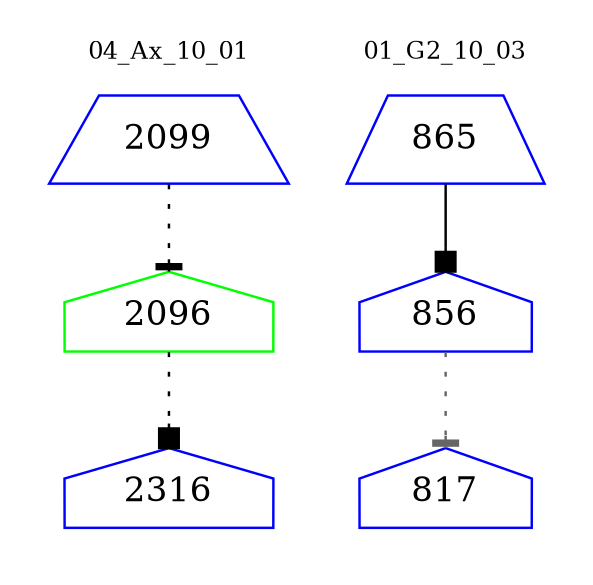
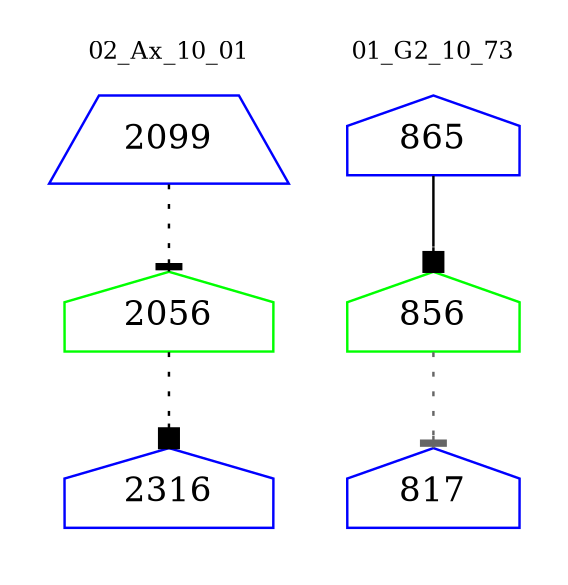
cluster "04_Ax_10_01": label "04_Ax_10_01" -> "02_Ax_10_01"
cluster "01_G2_10_03": label "01_G2_10_03" -> "01_G2_10_73"
node "865": shape trapezium -> house
node "2096": label "2096" -> "2056"
node "856": color blue -> green
